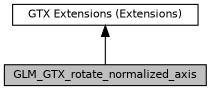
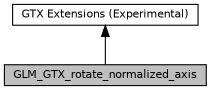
node "GTX Extensions (Extensions)": label "GTX Extensions (Extensions)" -> "GTX Extensions (Experimental)"
